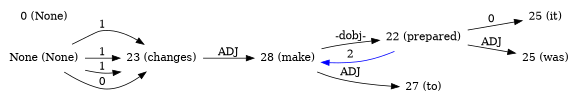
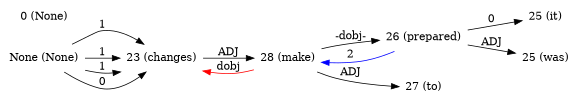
node "22 (prepared)": label "22 (prepared)" -> "26 (prepared)"
edge "28 (make)" -> "23 (changes)": added, label "dobj"
